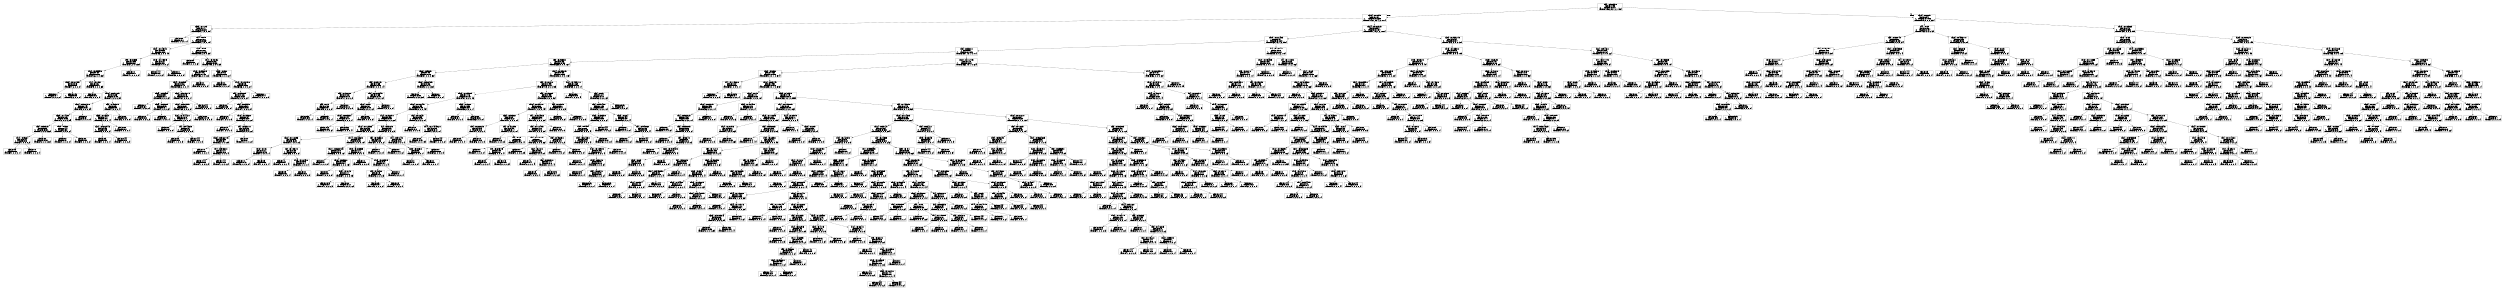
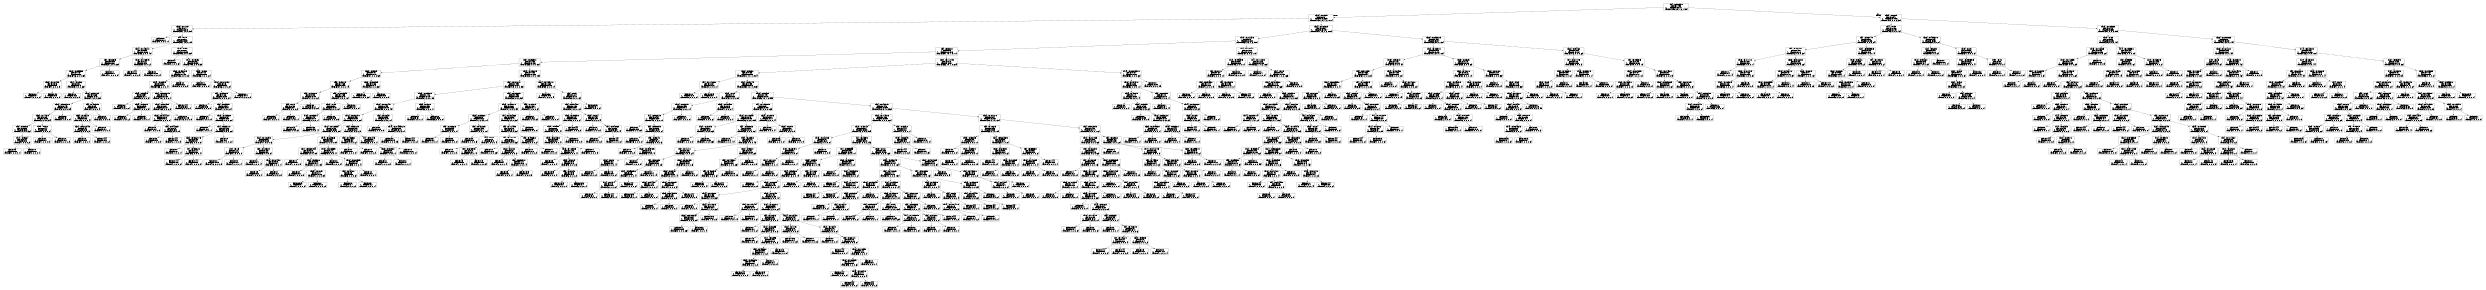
node "gini = 0.0 samples = 31 value = [31, 0, 0, 0, 0]": added
node "gini = 0.0 samples = 30 value = [0, 0, 0, 0, 30]": removed
